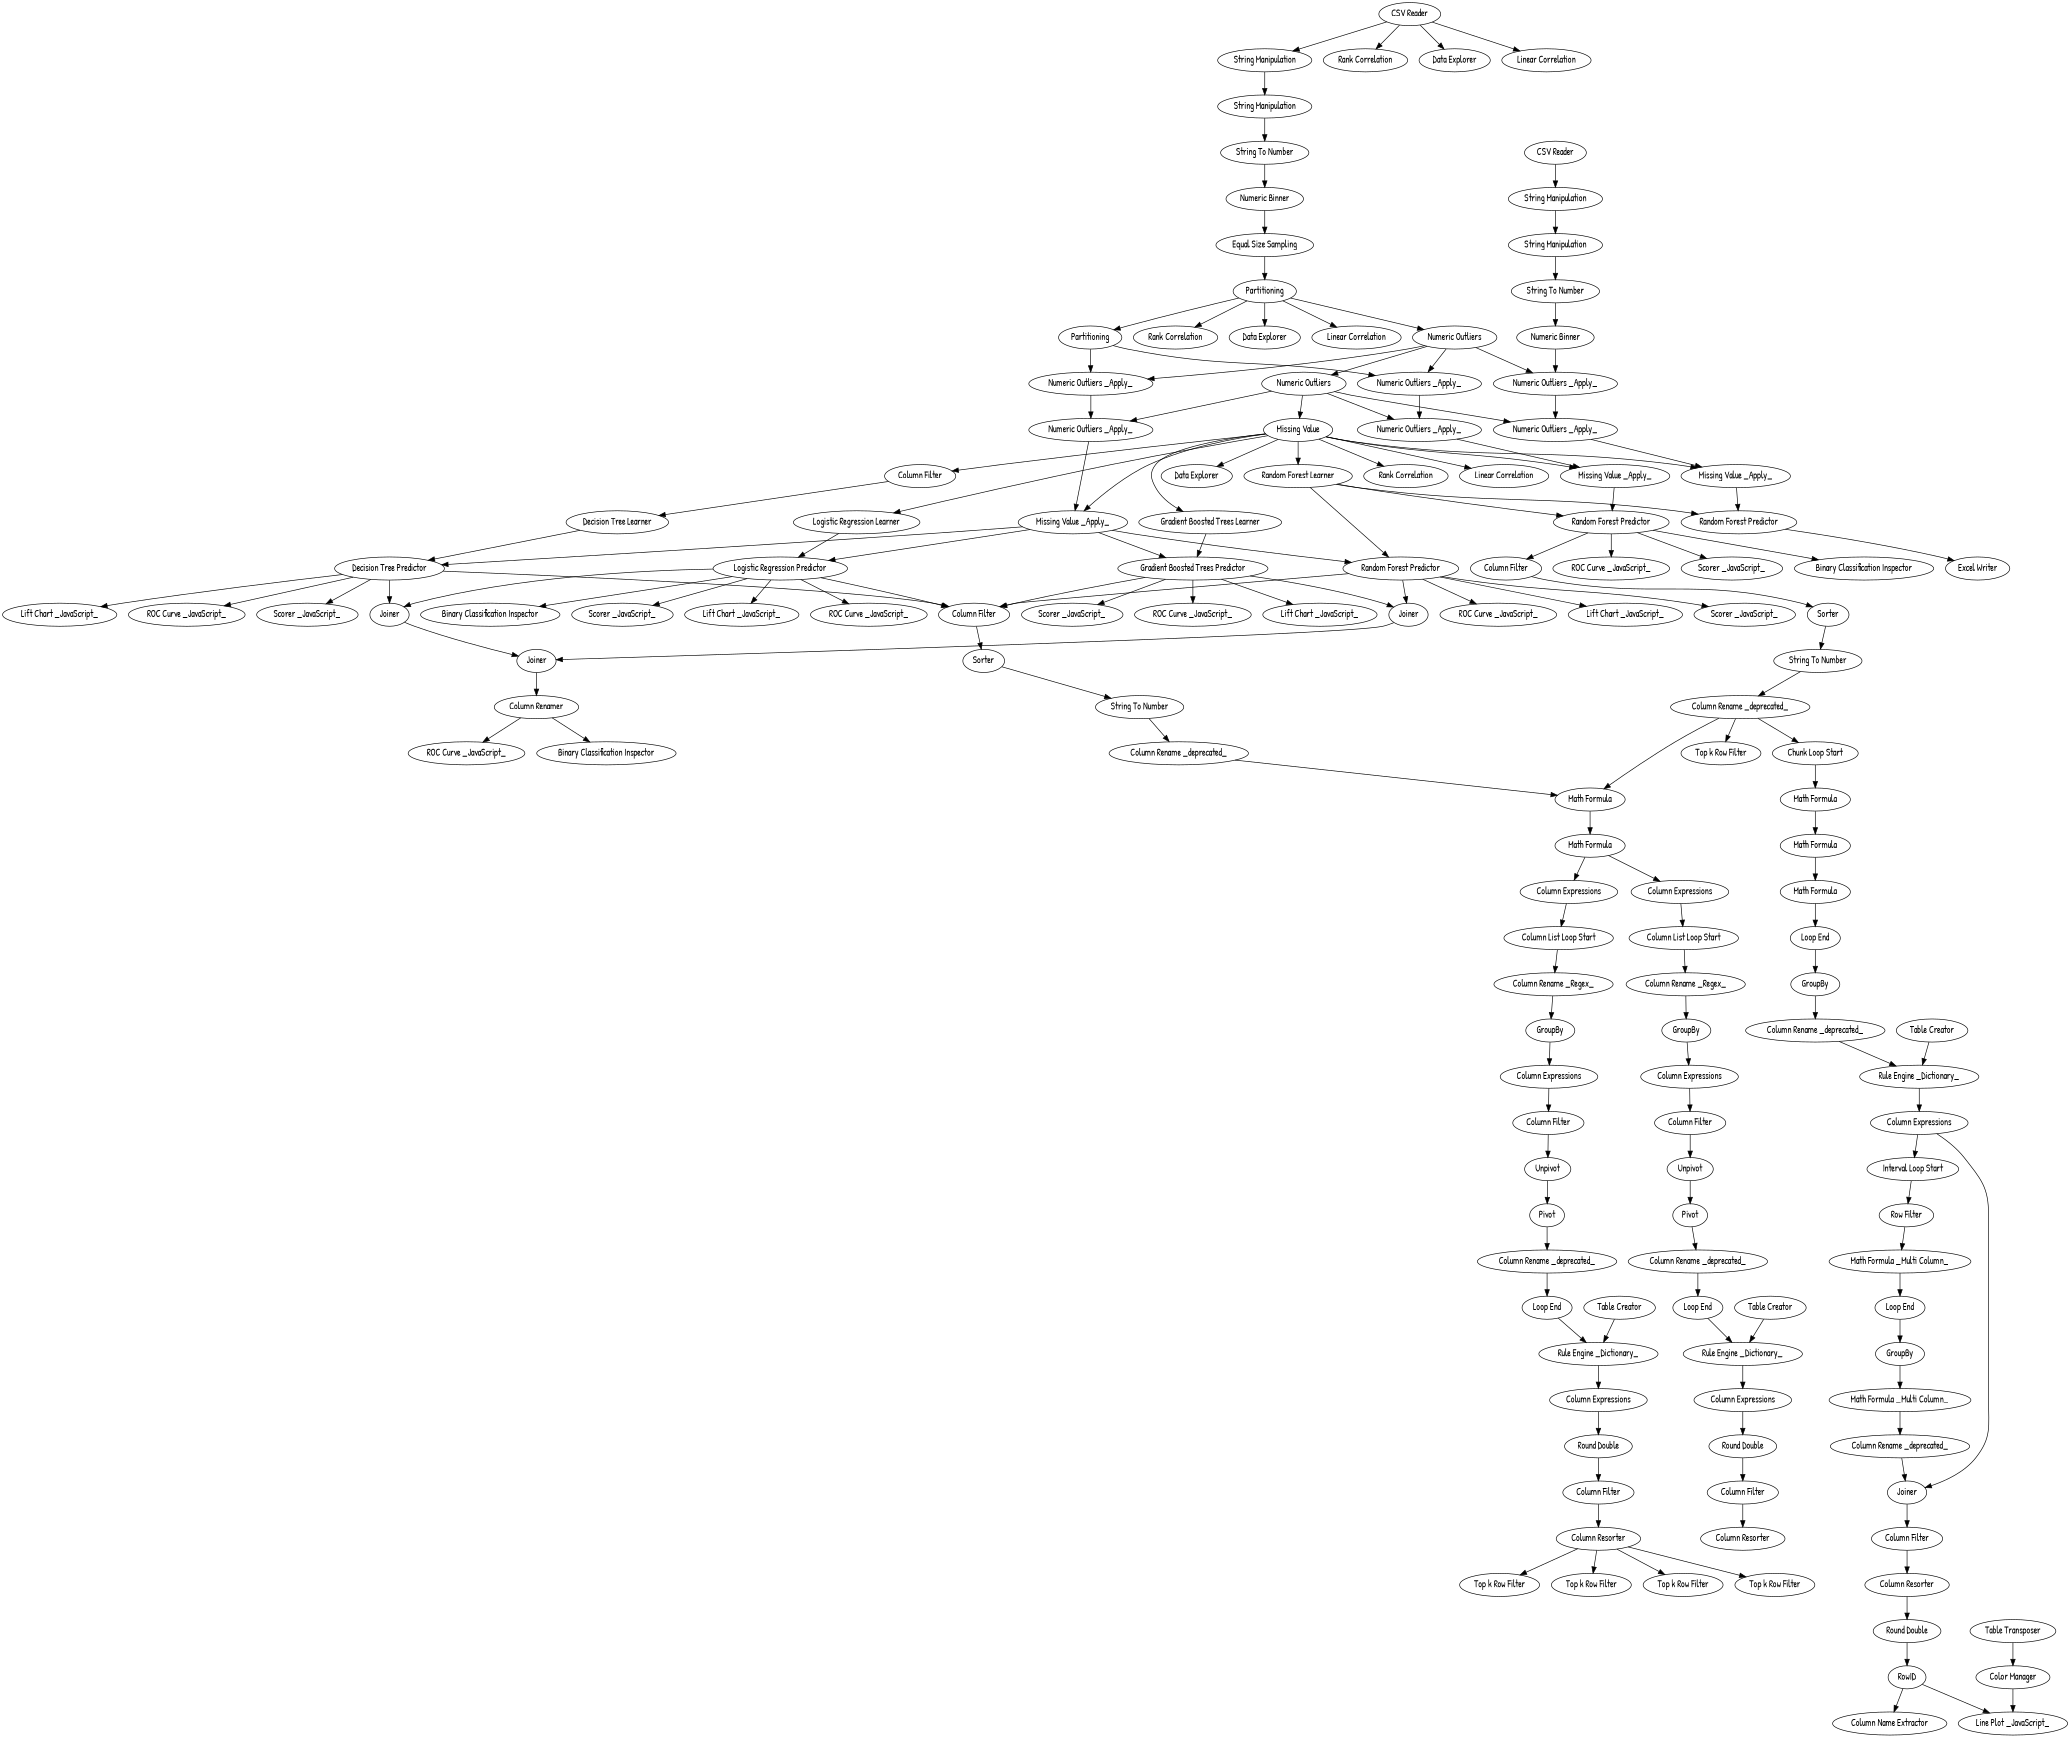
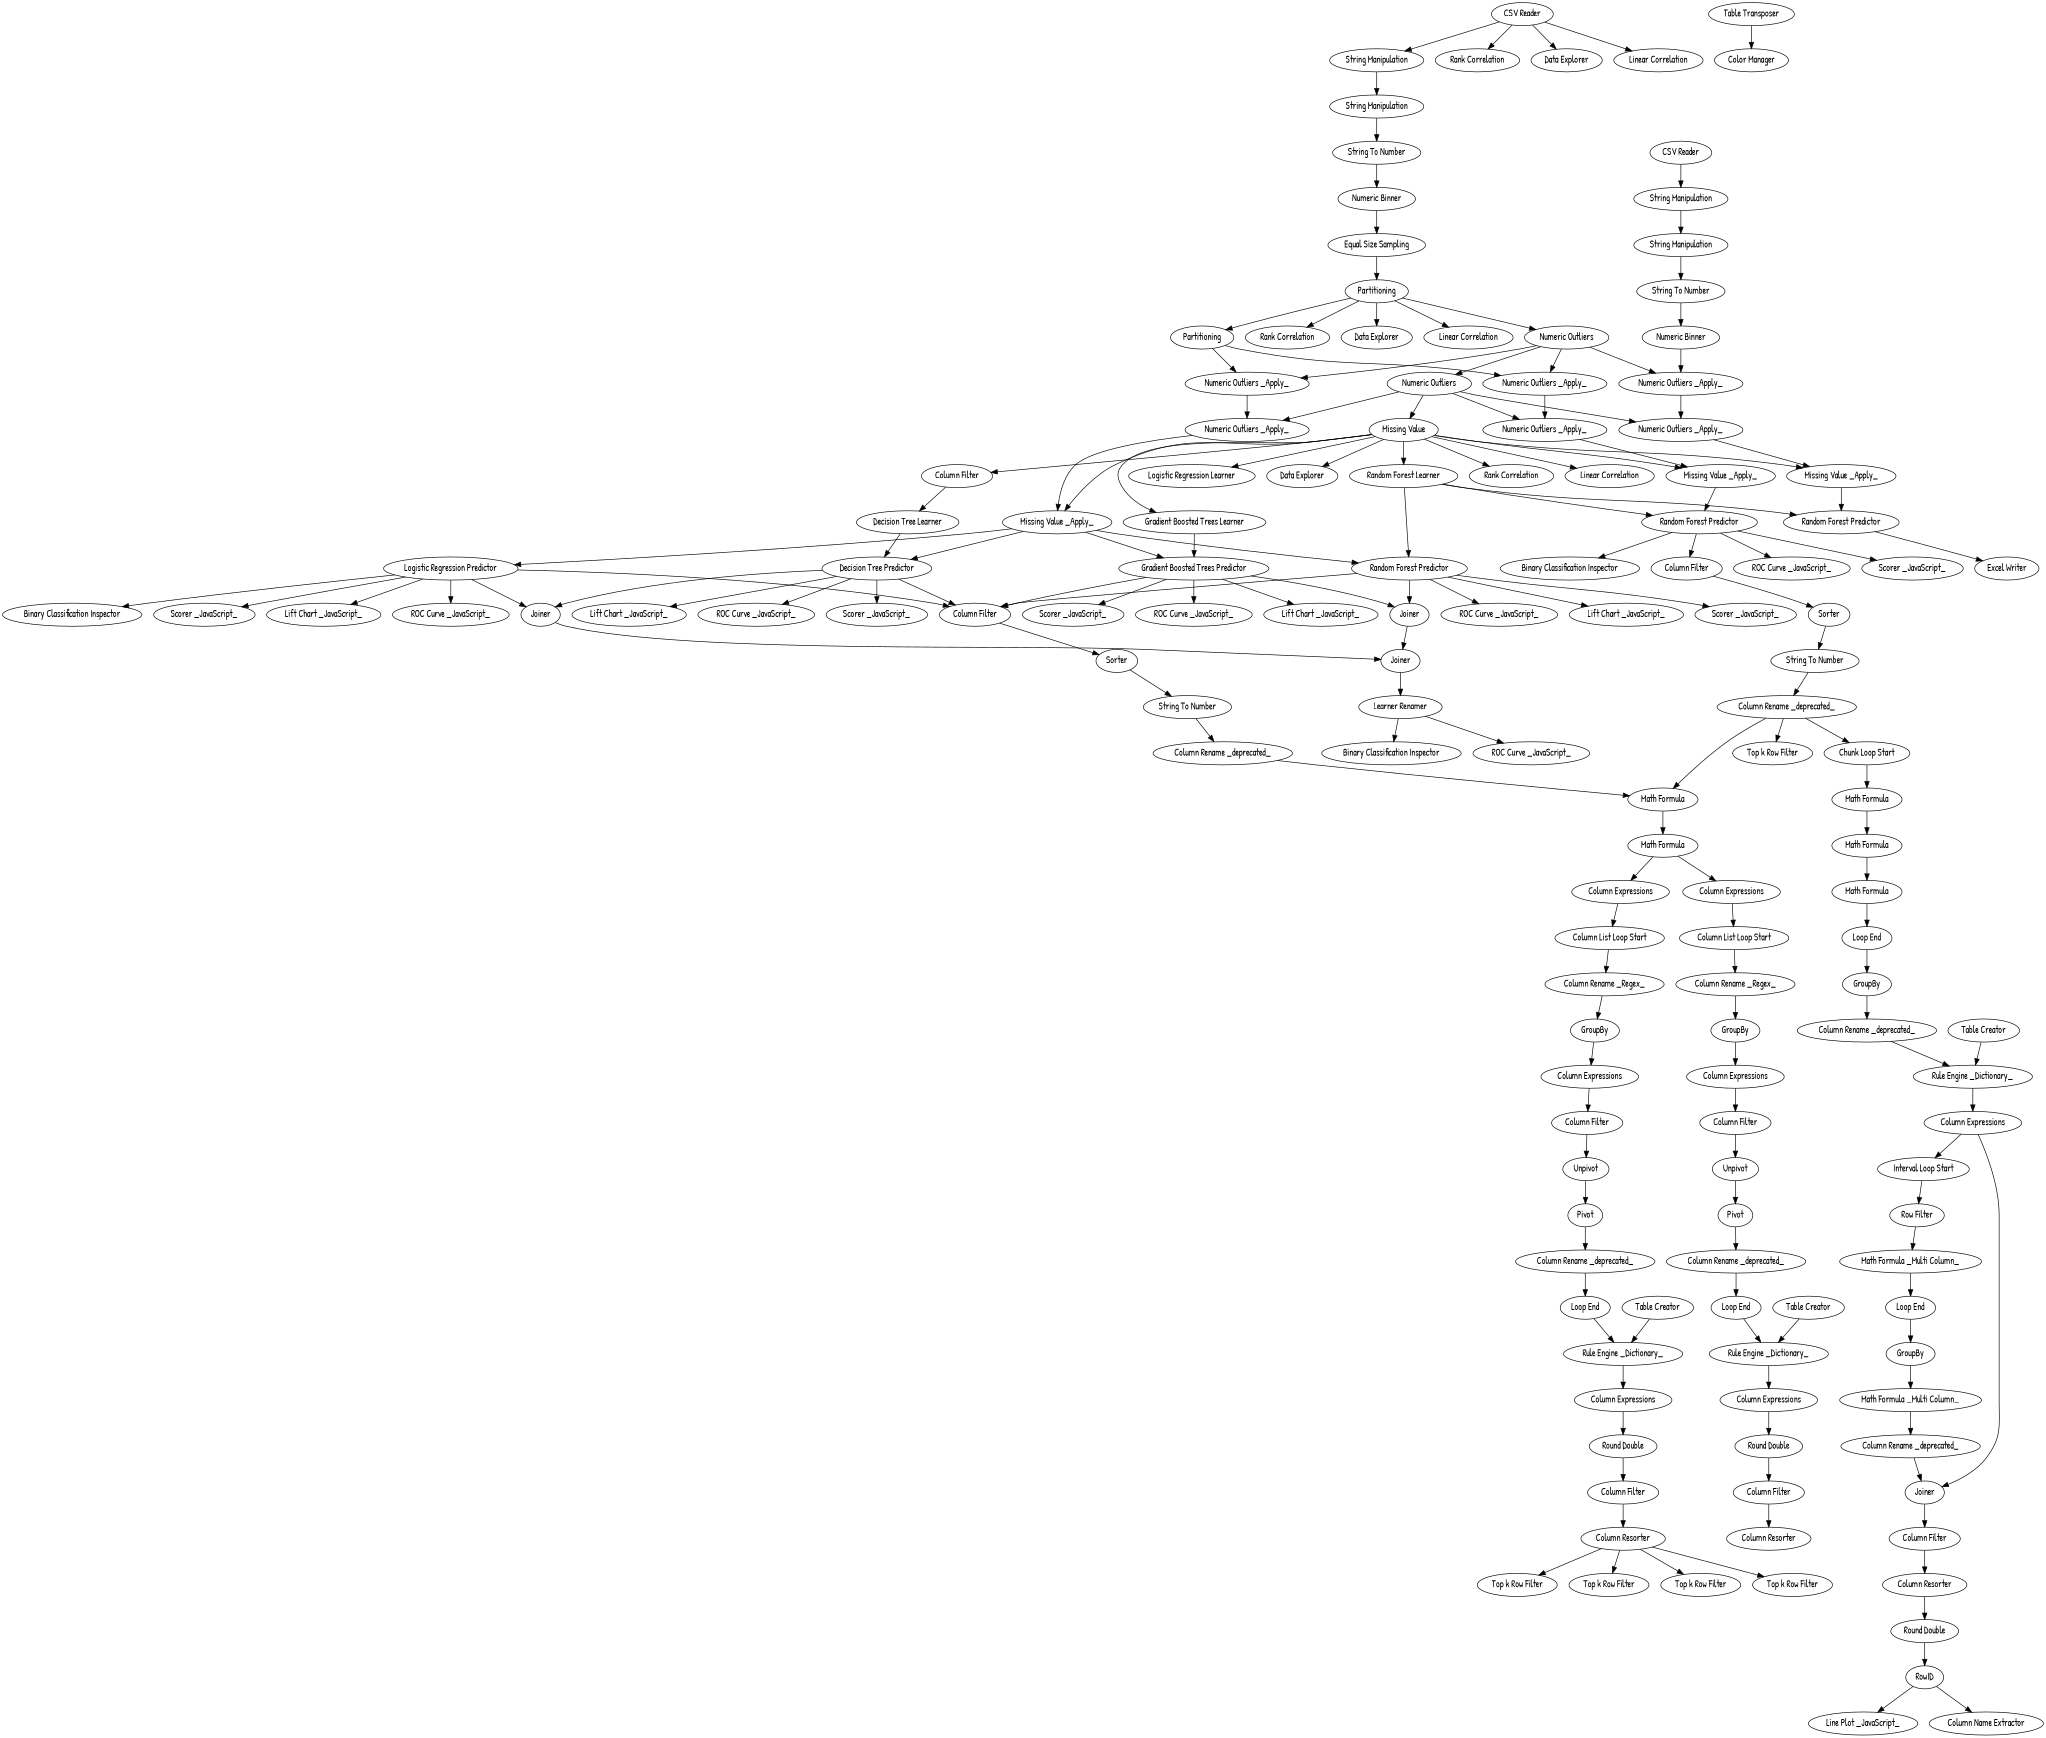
edge "Logistic Regression Learner" -> "Logistic Regression Predictor": removed
node "Column Renamer": label "Column Renamer" -> "Learner Renamer"
edge "Color Manager" -> "Line Plot _JavaScript_": removed
